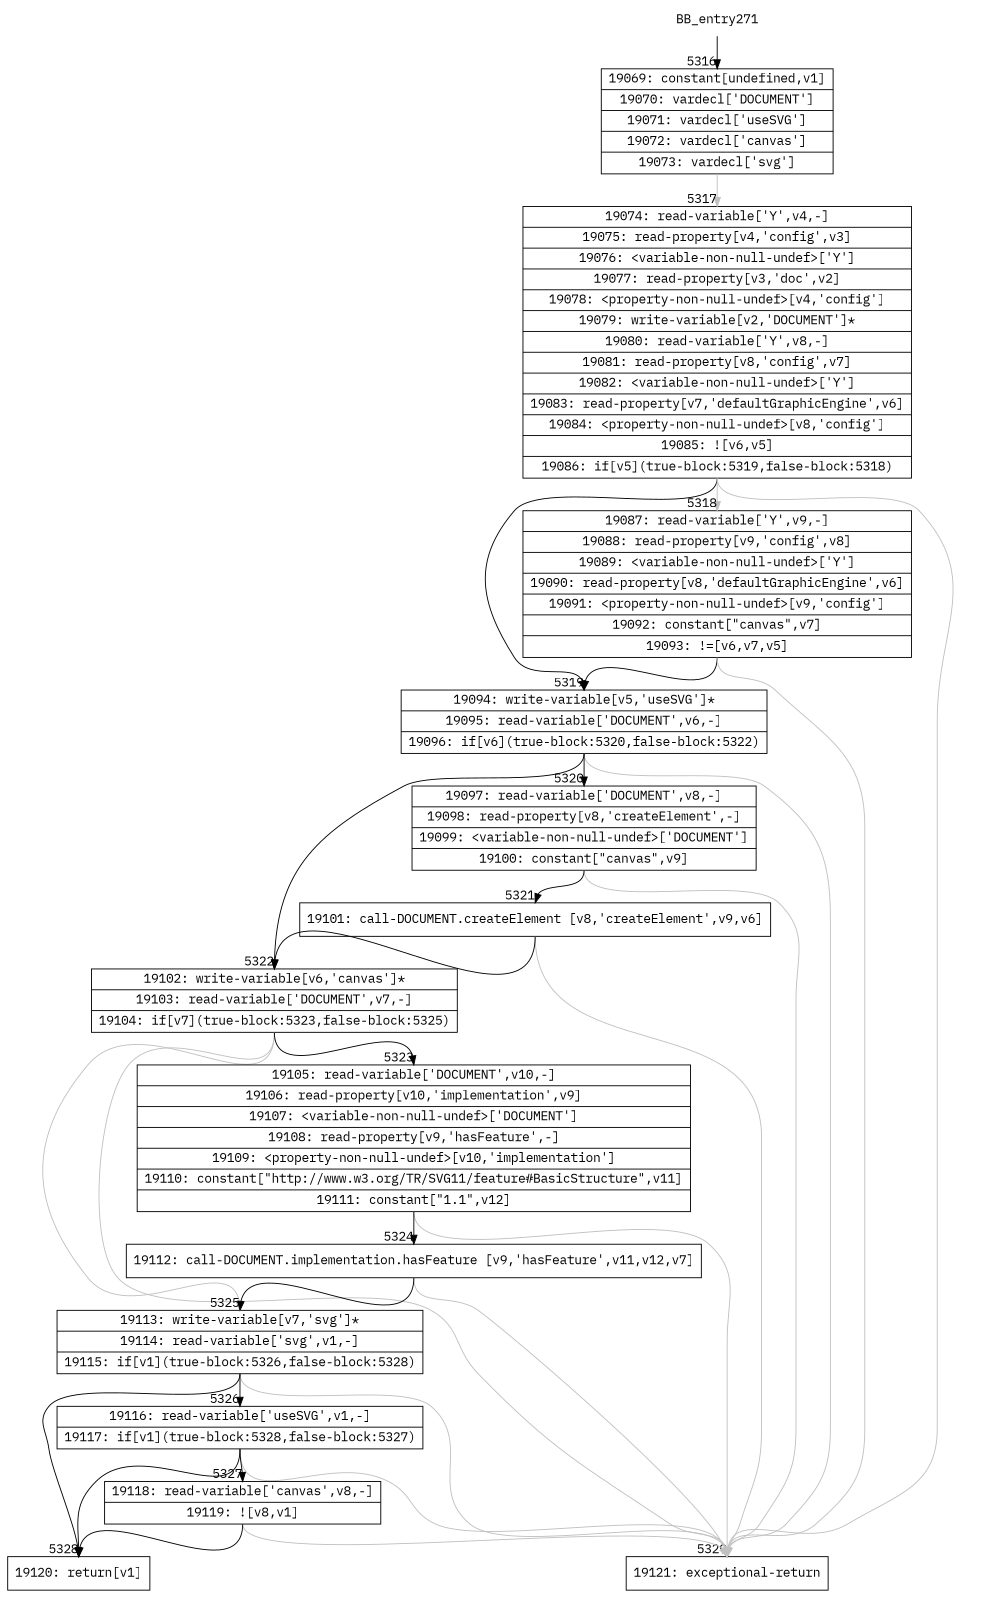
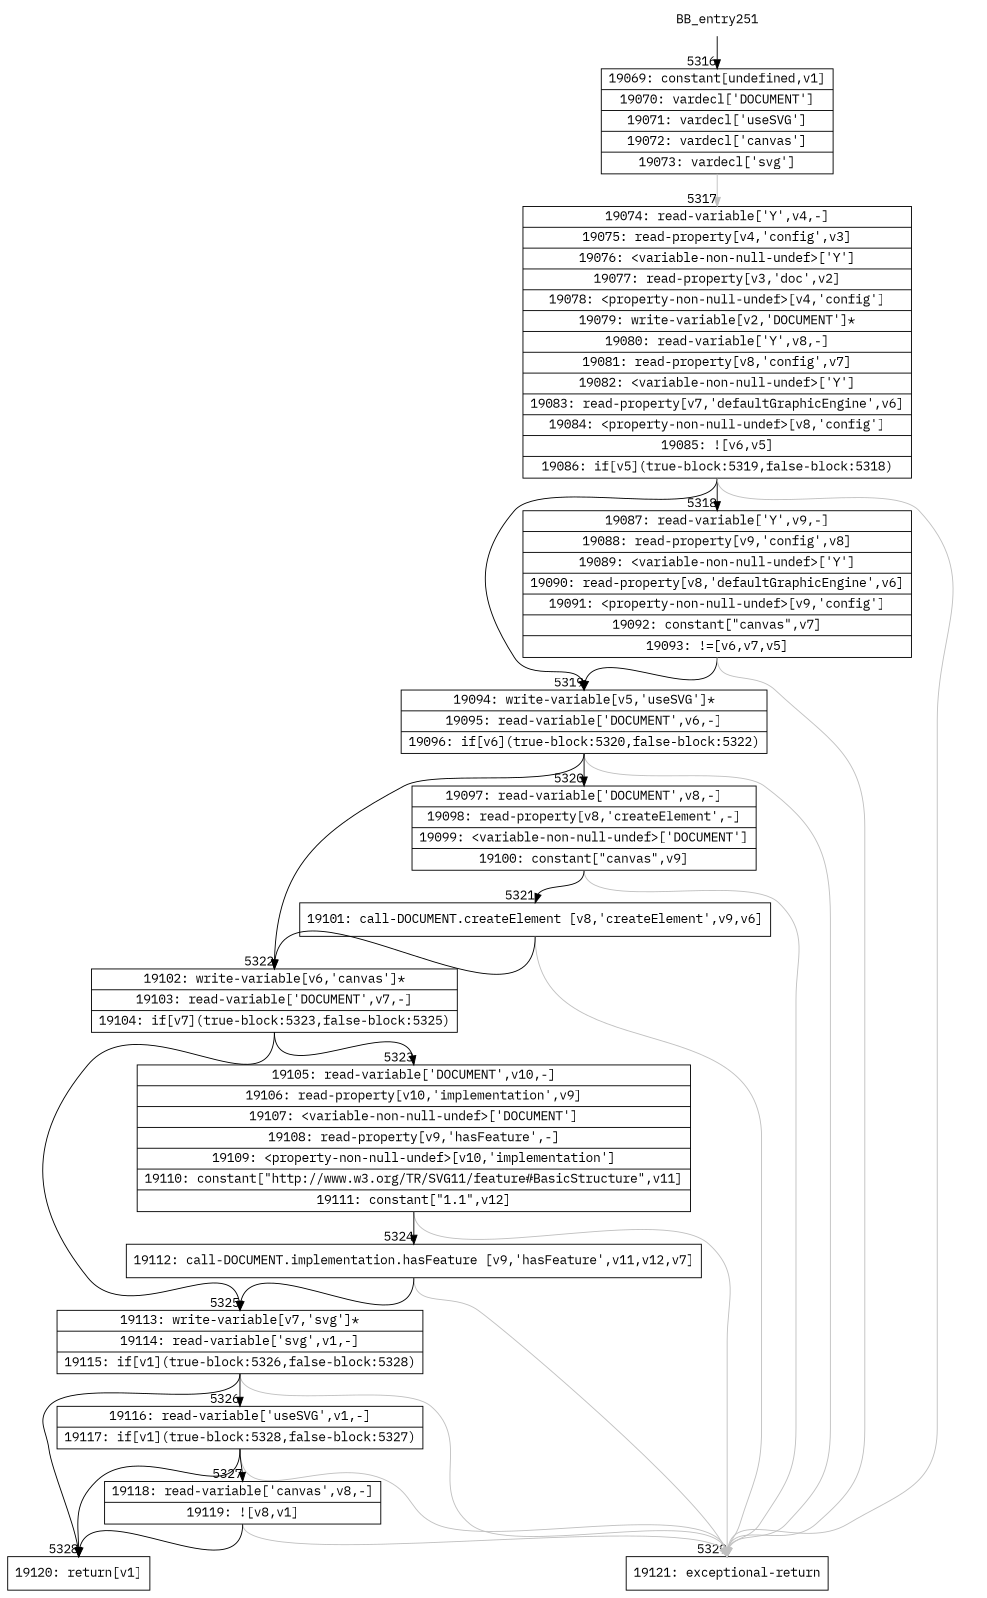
node "BB_entry271": label "BB_entry271" -> "BB_entry251"
edge "19074: read-variable['Y',v4,-]" -> "19087: read-variable['Y',v9,-]": color gray -> black
edge "19102: write-variable[v6,'canvas']*" -> "19113: write-variable[v7,'svg']*": color gray -> black
edge "19102: write-variable[v6,'canvas']*" -> "19121: exceptional-return": removed
